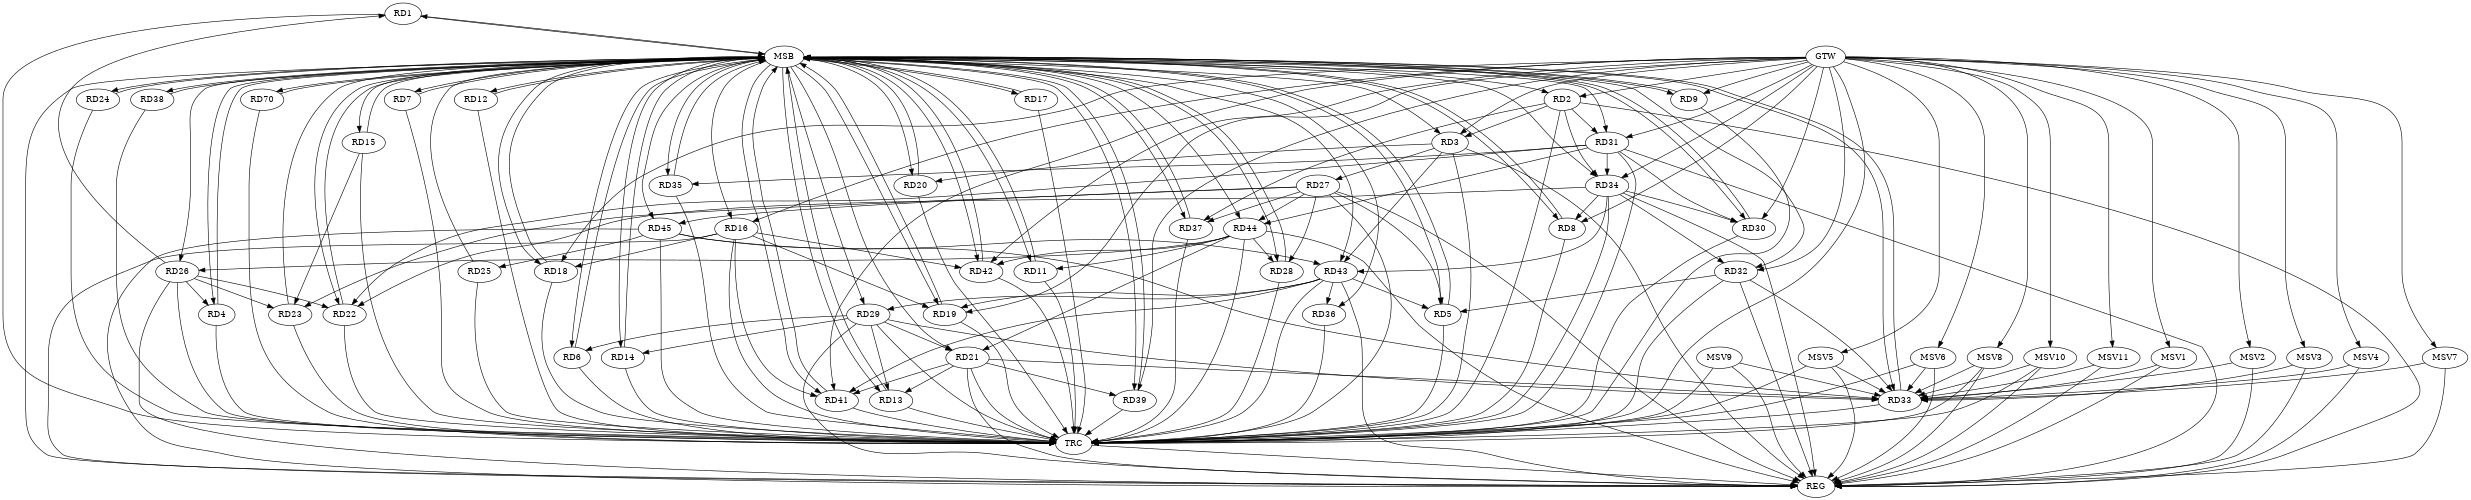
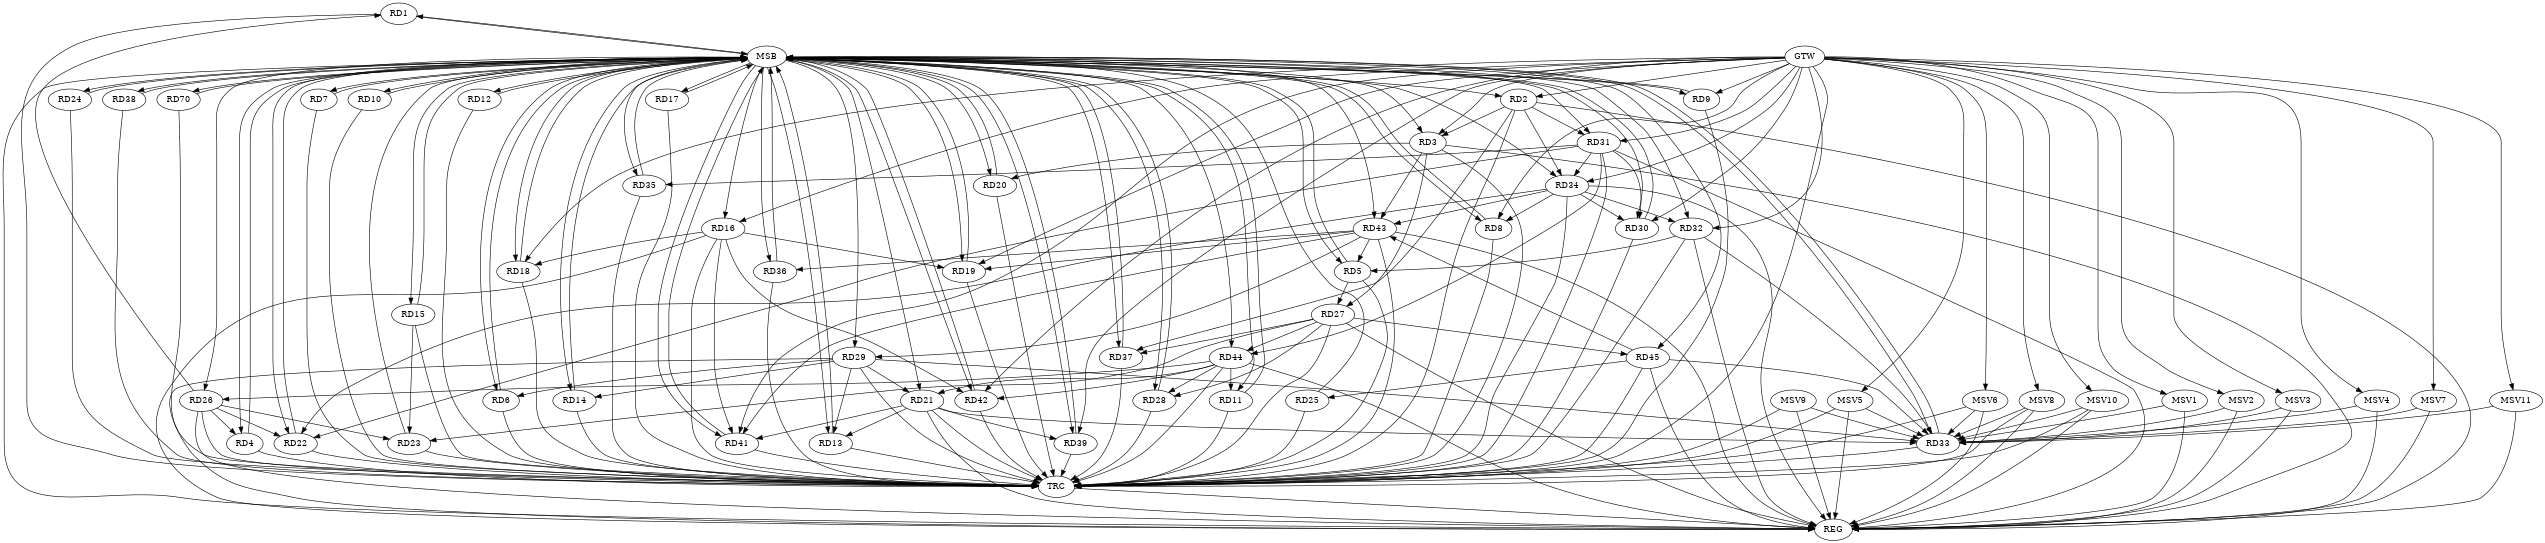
node "RD10": added
edge "RD36" -> "MSB": added
edge "RD27" -> "RD5": reversed
